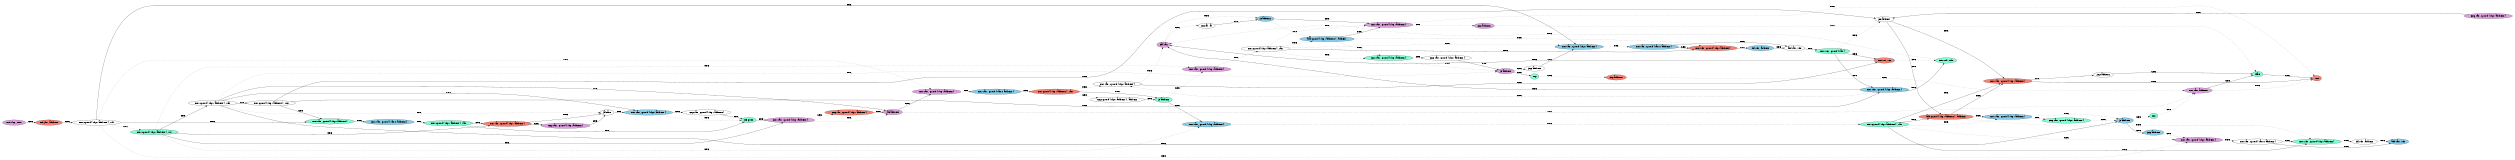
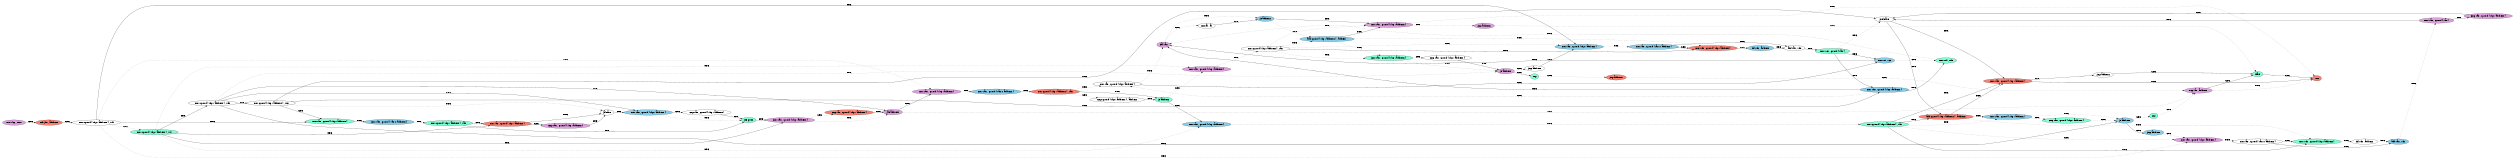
node "jne address": label "jne address" -> "jne leave"
node "mov rax , qword [ rax ]": added
node "mov rsi , rcx": fillcolor salmon -> skyblue
node "mov rax , address": label "mov rax , address" -> "nop rax , address"
edge "mov qword [ rbp - address ] , rdx" -> "ja leave": now "mov qword [ rbp - address ] , rcx" -> "ja leave"
